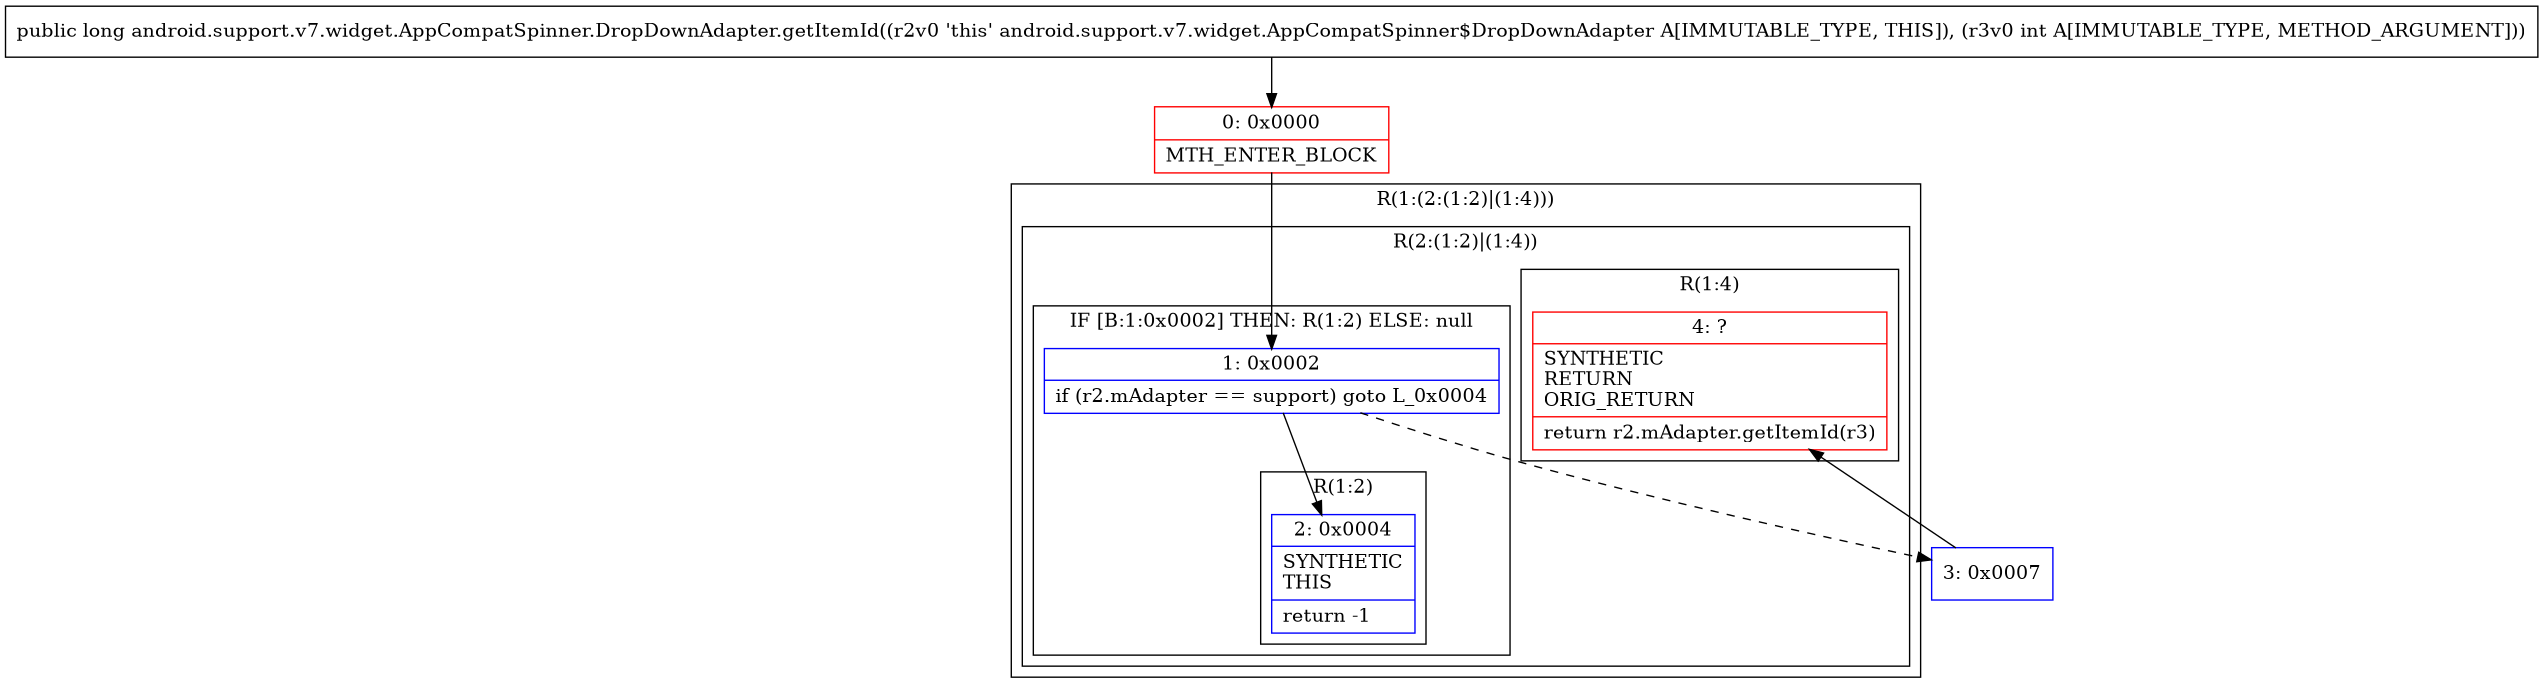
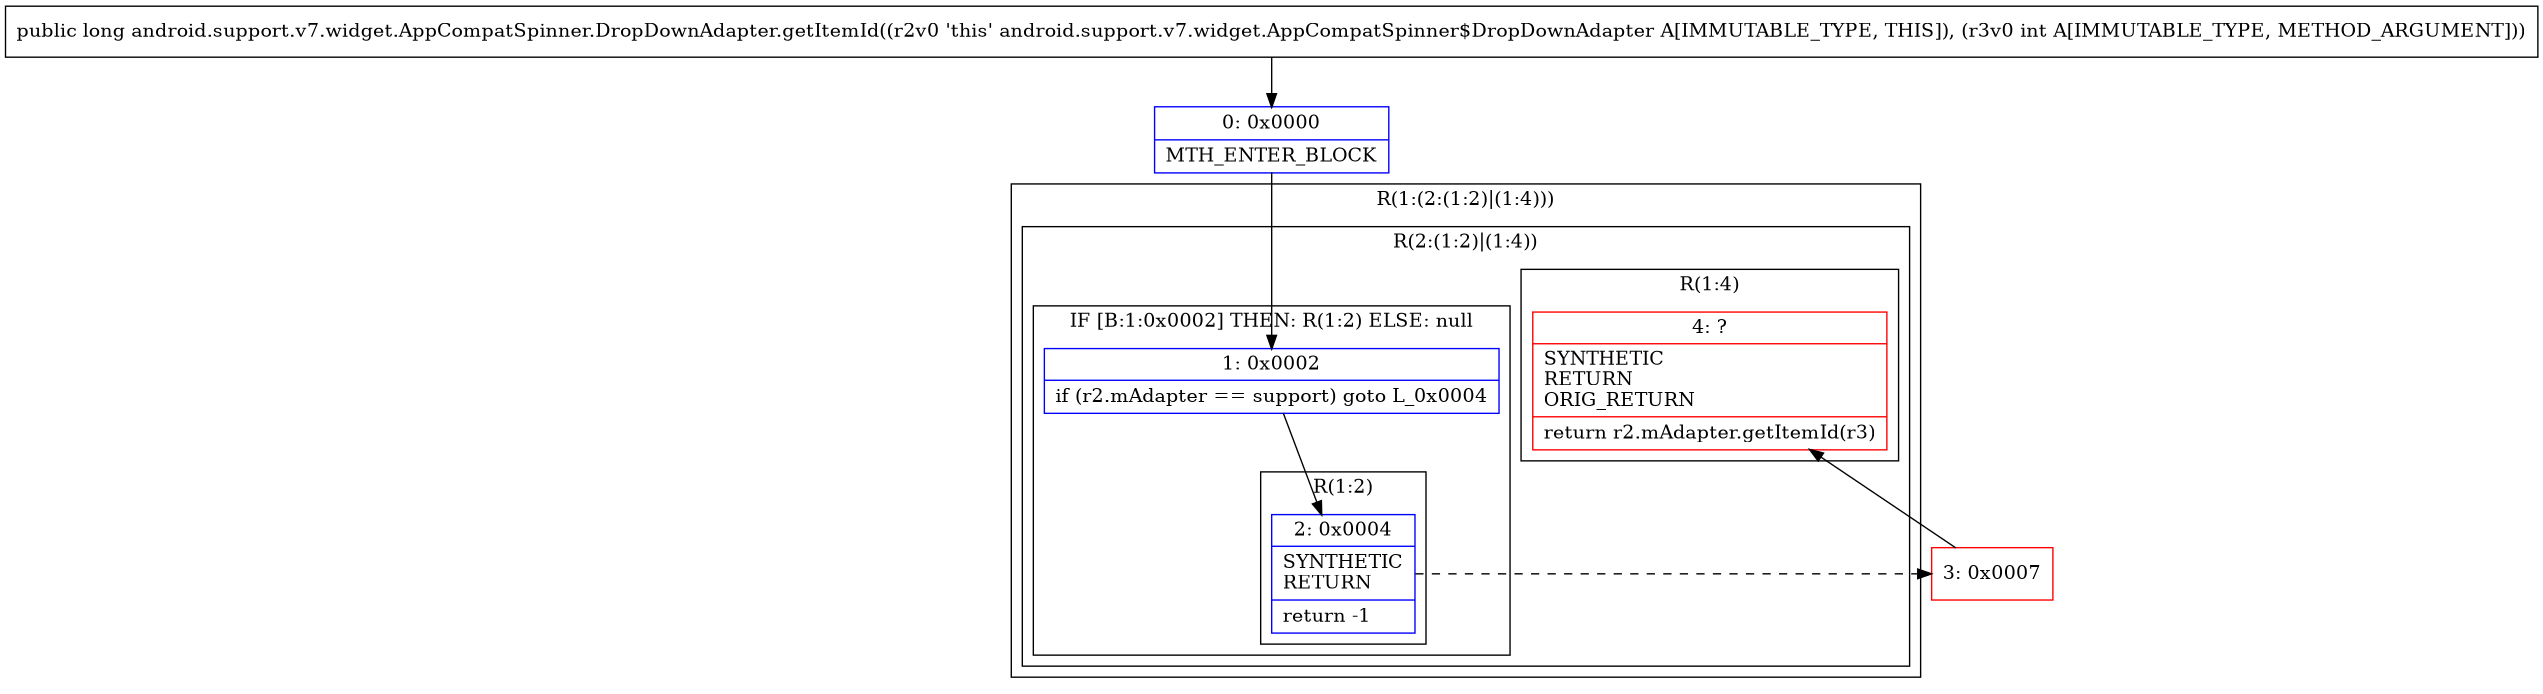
node "0: 0x0000": color red -> blue
edge "1: 0x0002" -> "3: 0x0007": now "2: 0x0004" -> "3: 0x0007"
node "3: 0x0007": color blue -> red
node "2: 0x0004": text "THIS" -> "RETURN"
